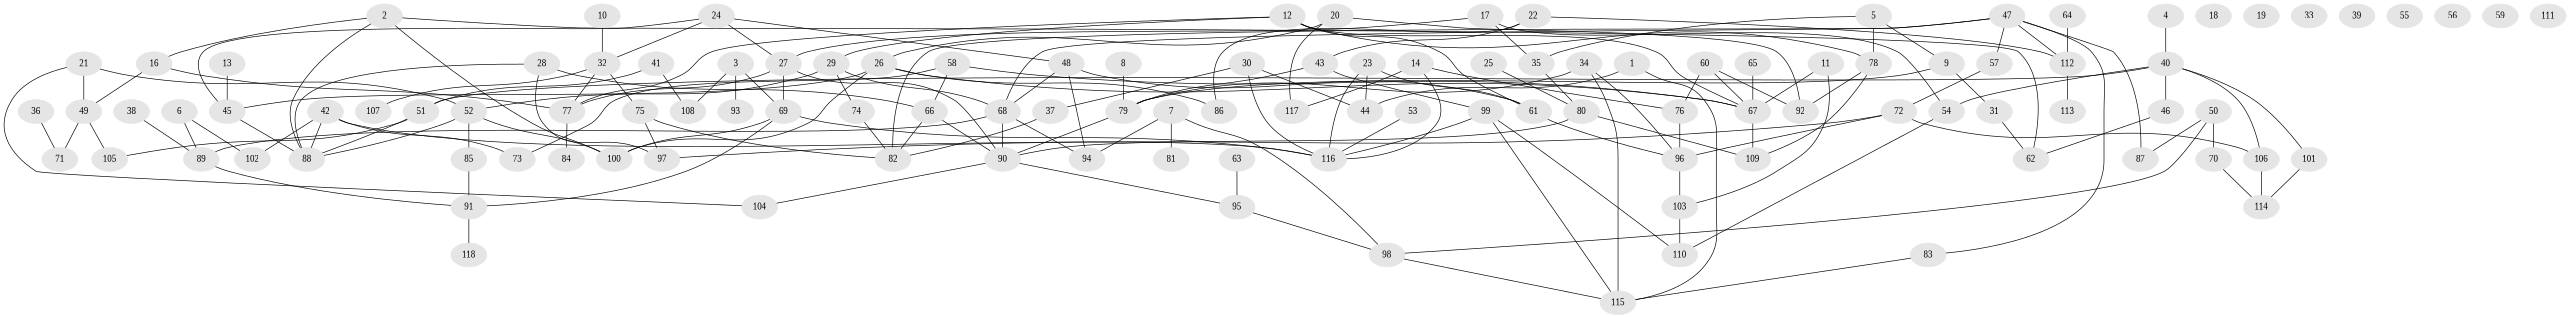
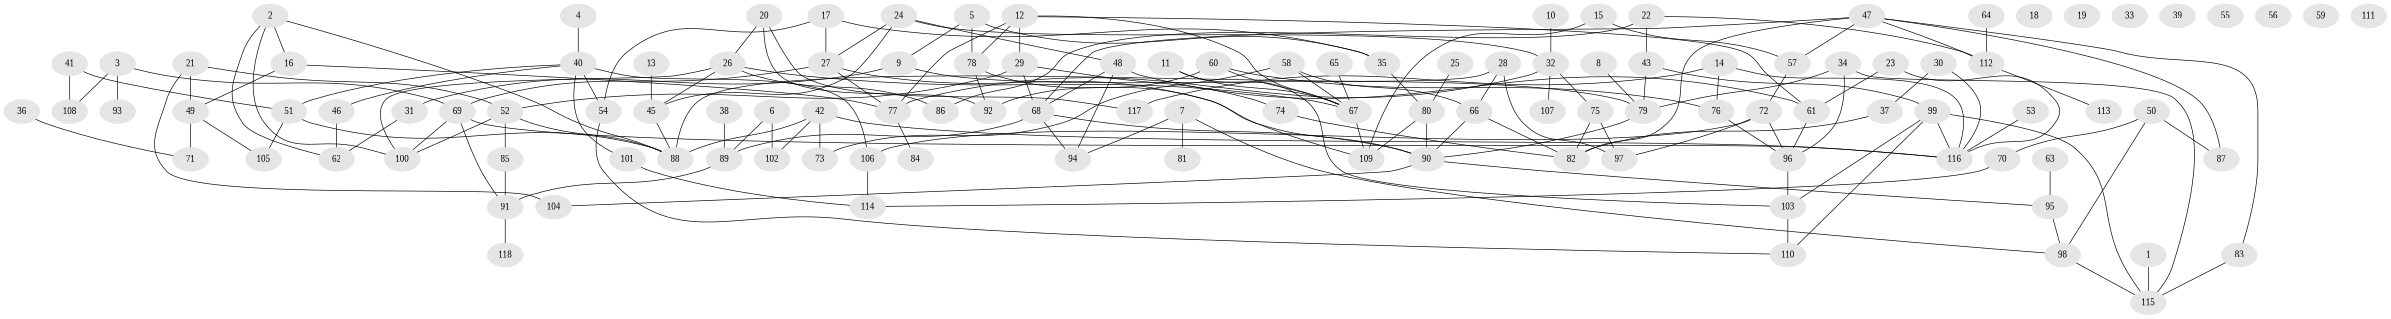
node "15": added
node "44": removed
edge "99" -- "103": added
